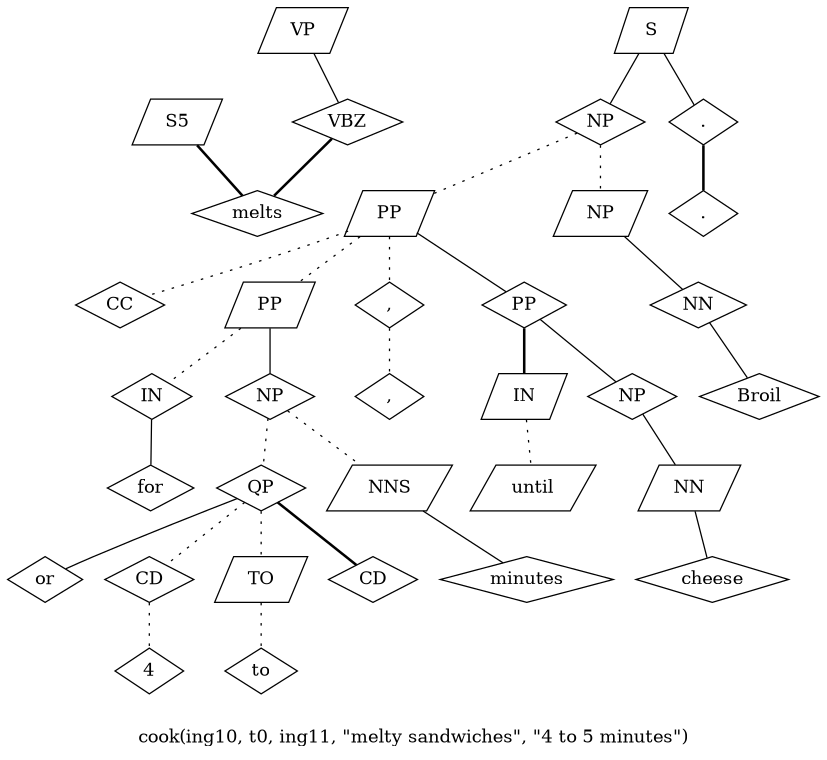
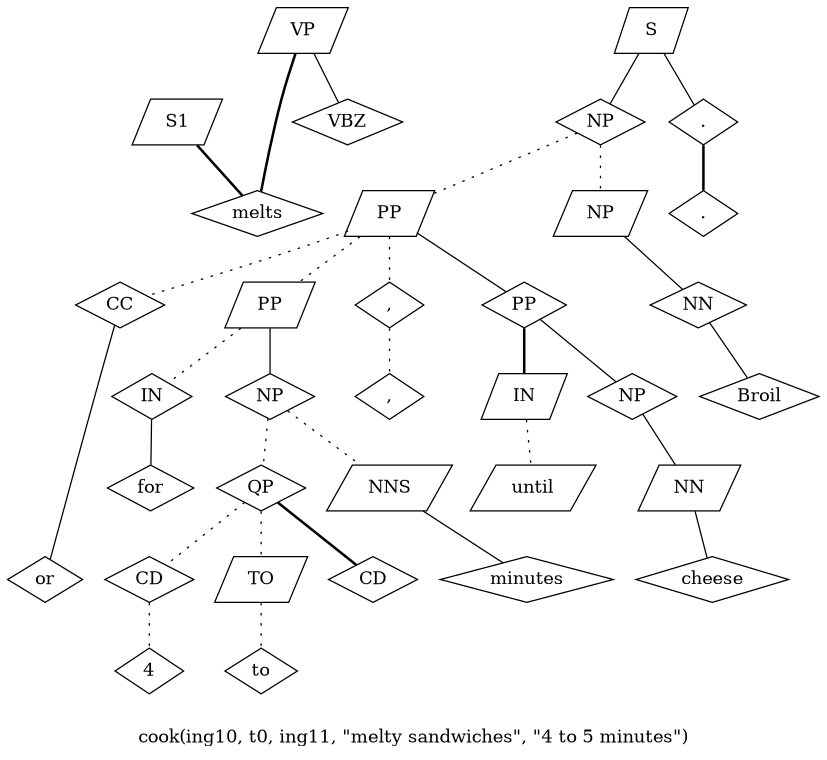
node "S5": label "S5" -> "S1"
edge "VBZ" -- "melts": now "VP" -- "melts"
edge "QP" -- "or": now "CC" -- "or"
